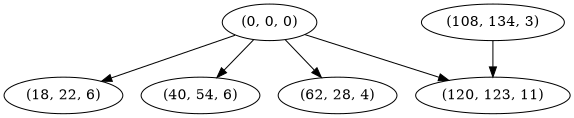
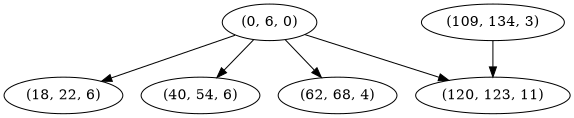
node "(0, 0, 0)": label "(0, 0, 0)" -> "(0, 6, 0)"
node "(108, 134, 3)": label "(108, 134, 3)" -> "(109, 134, 3)"
node "(62, 28, 4)": label "(62, 28, 4)" -> "(62, 68, 4)"
